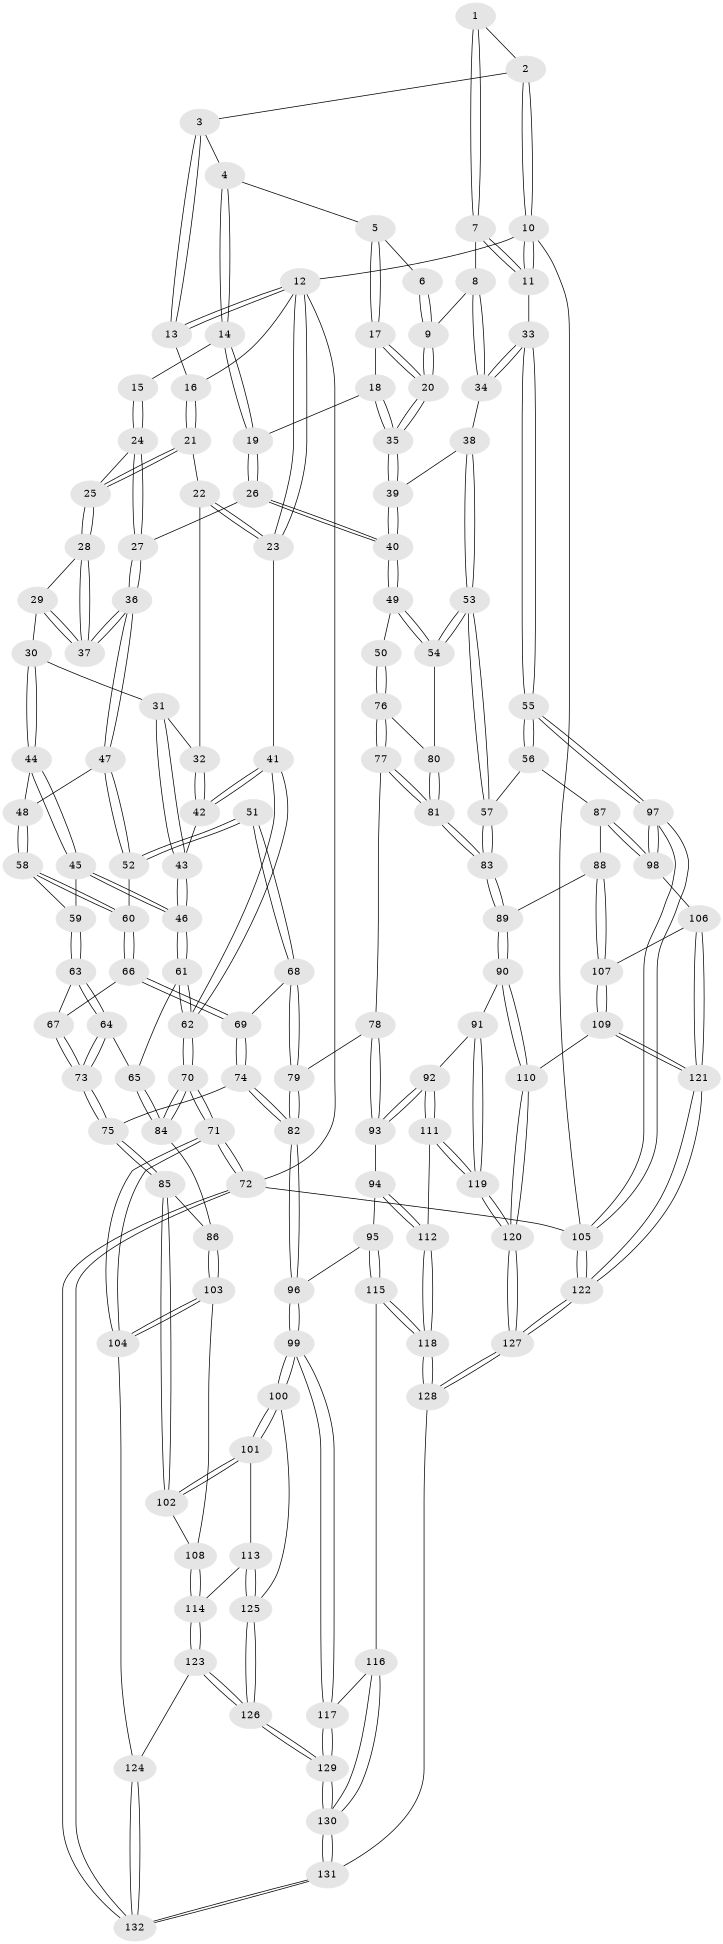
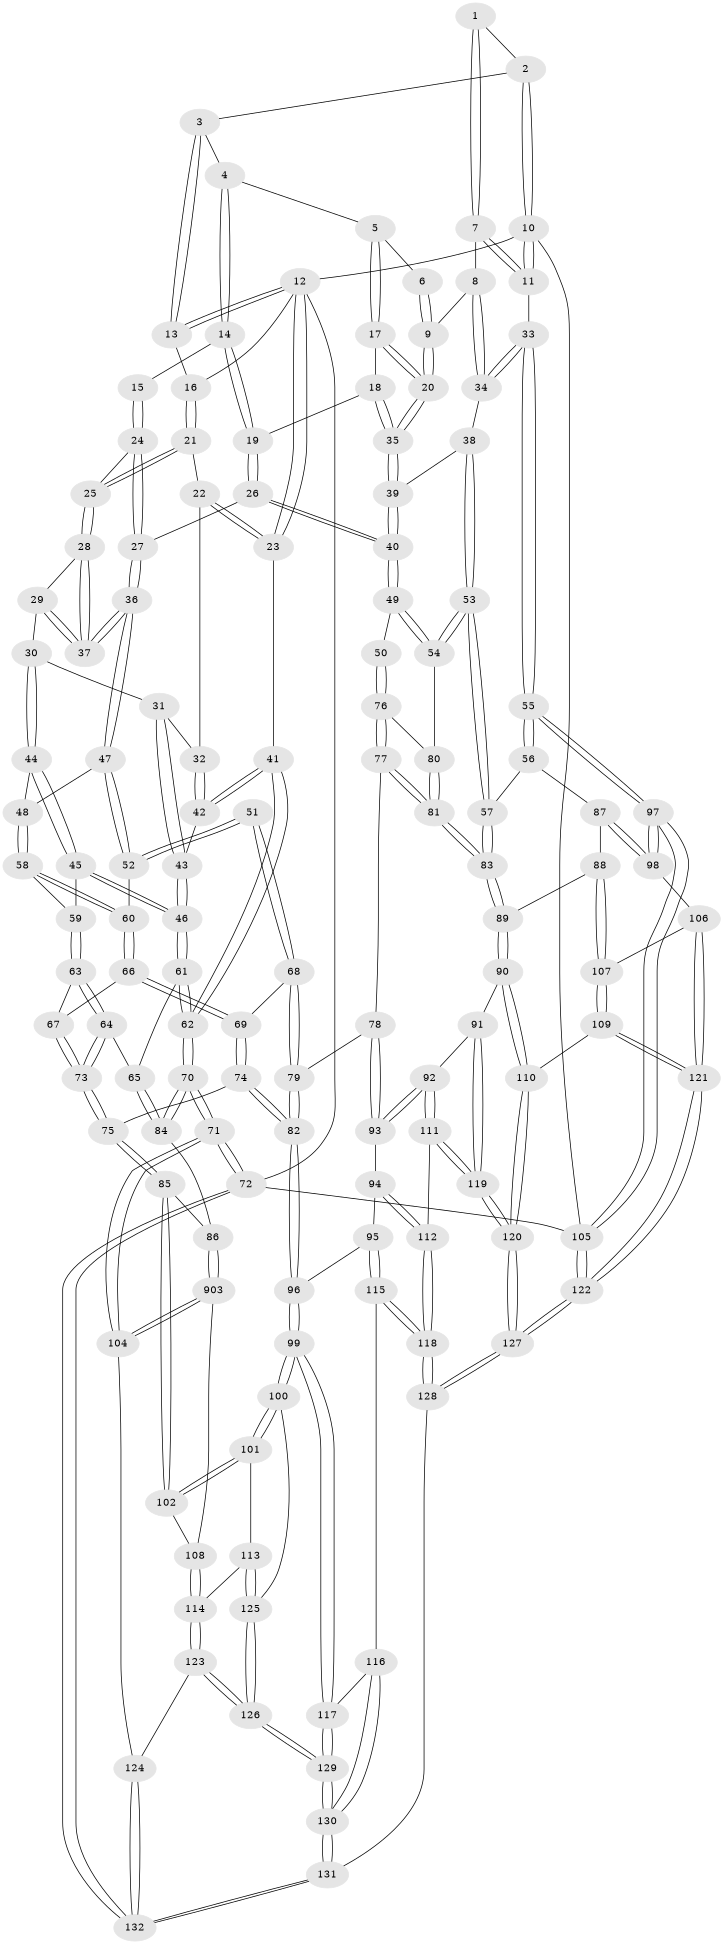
node "103": label "103" -> "903"
